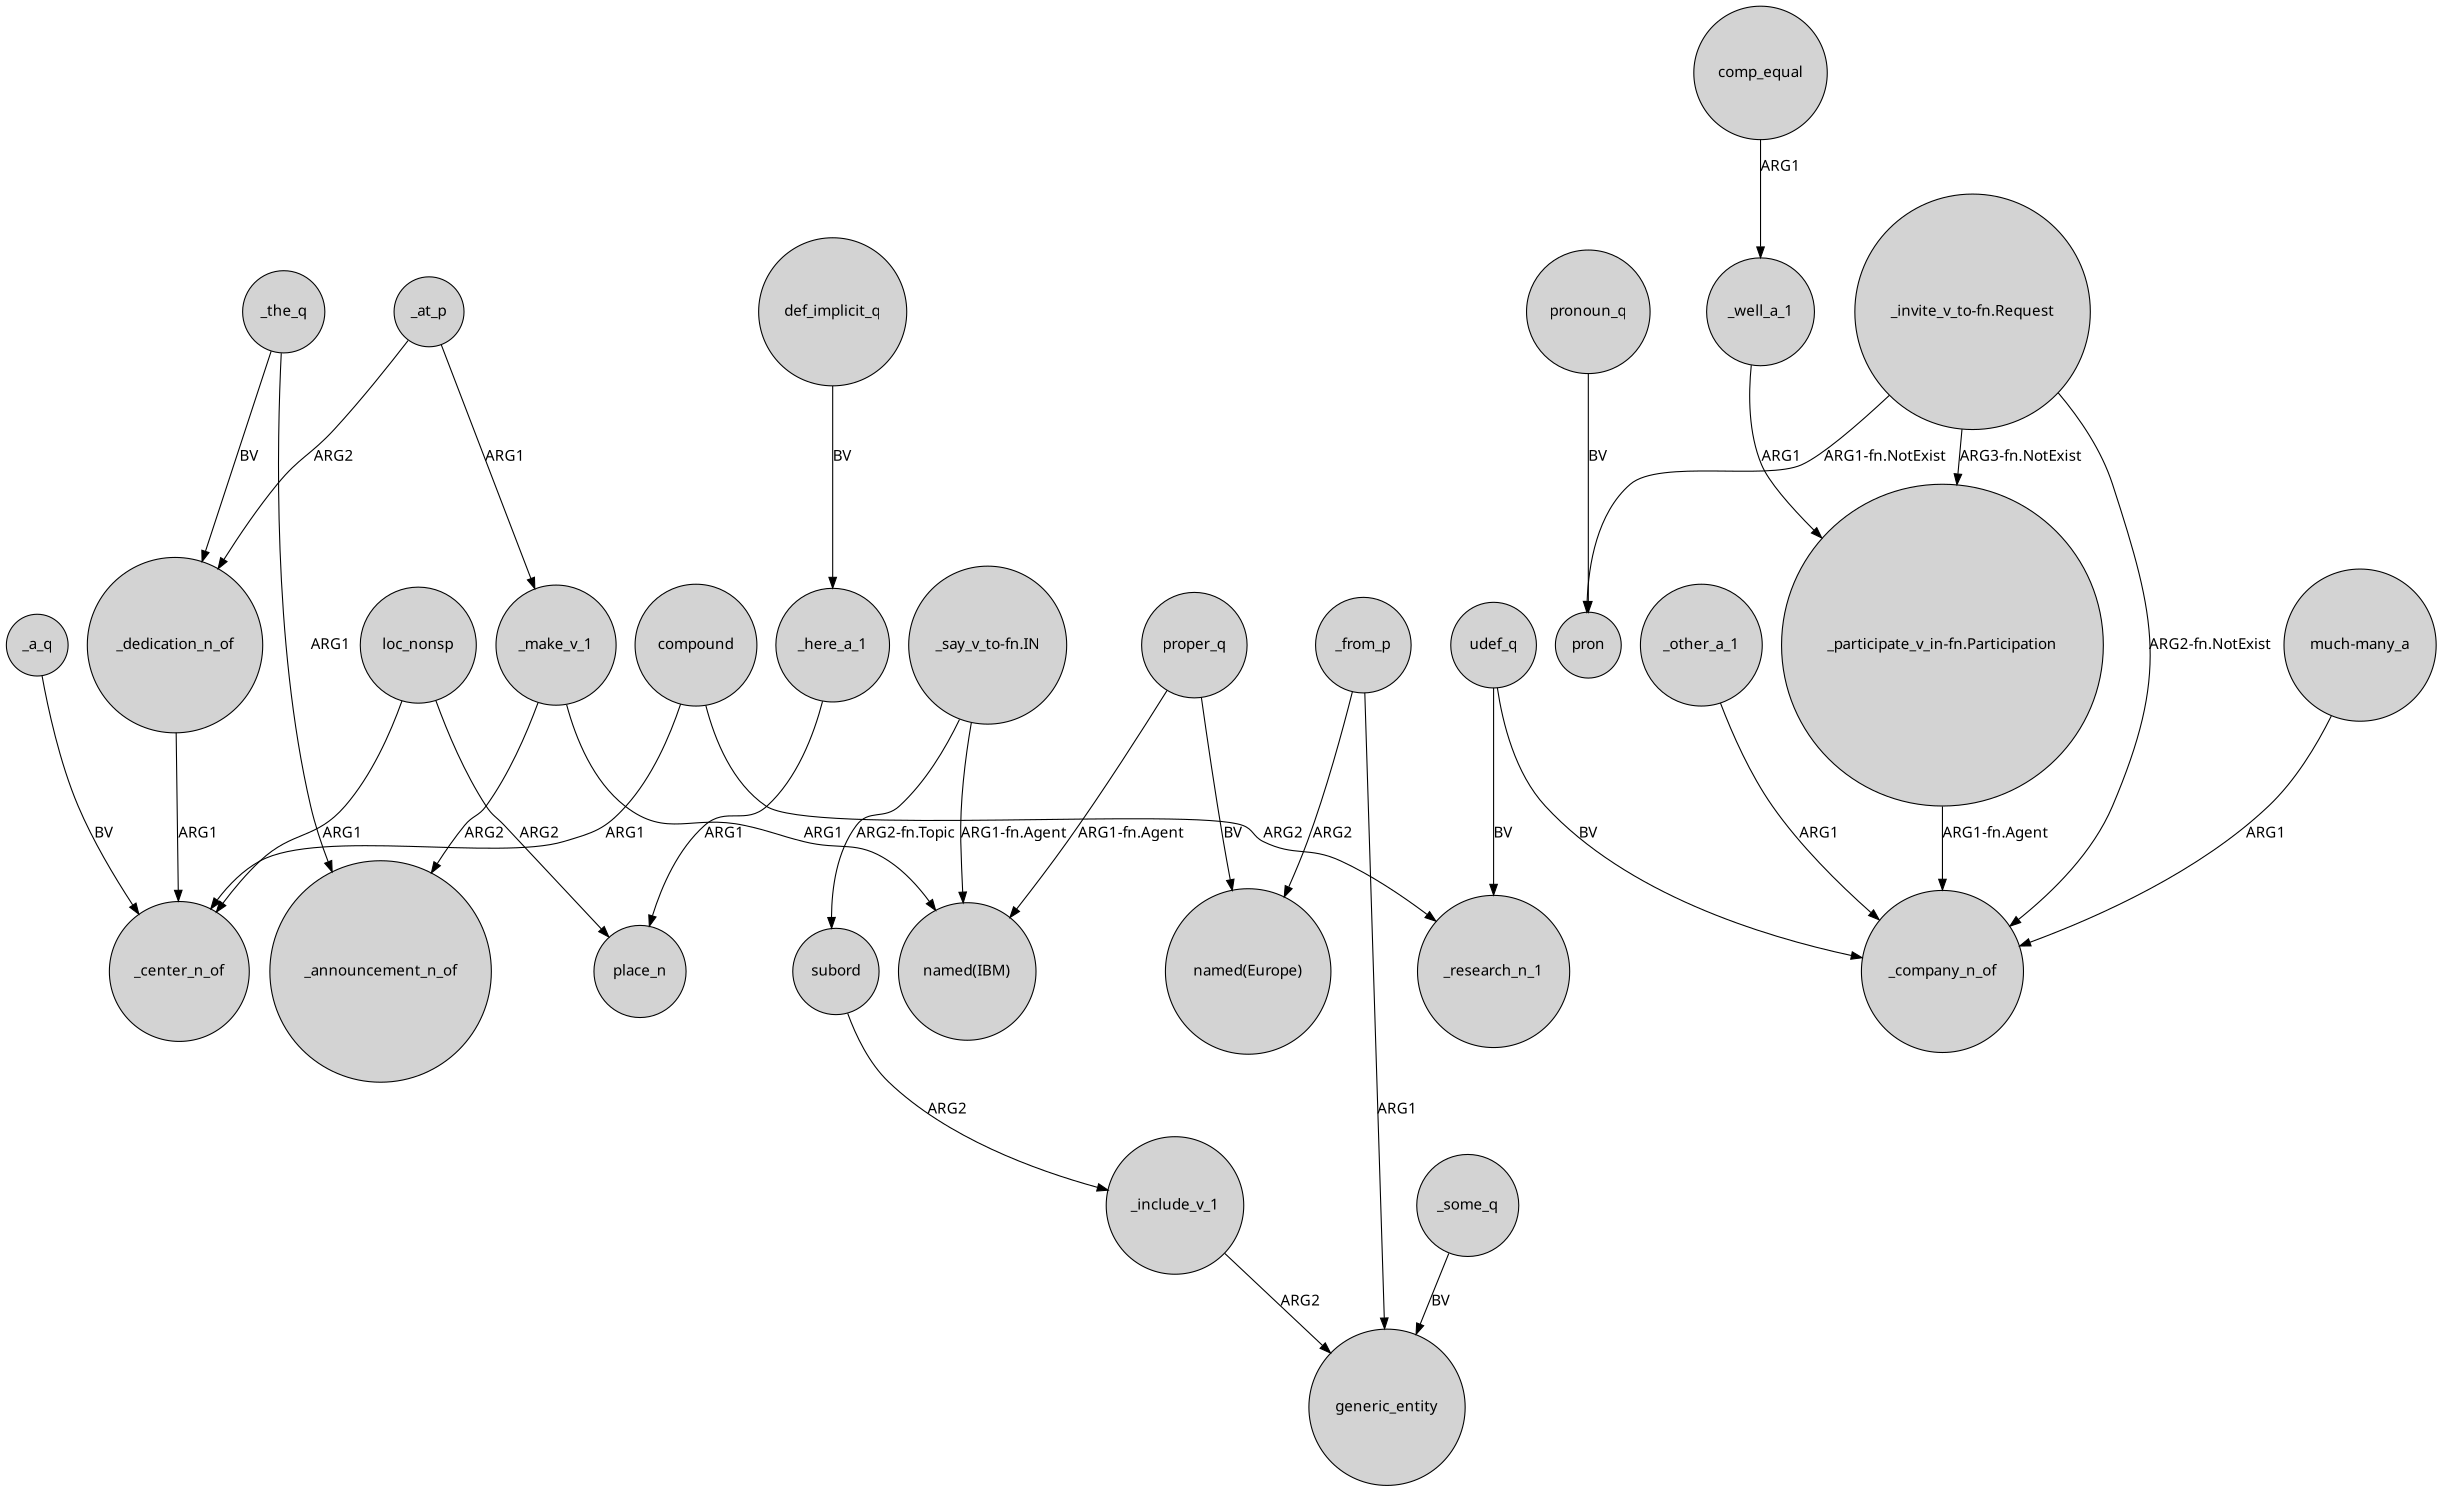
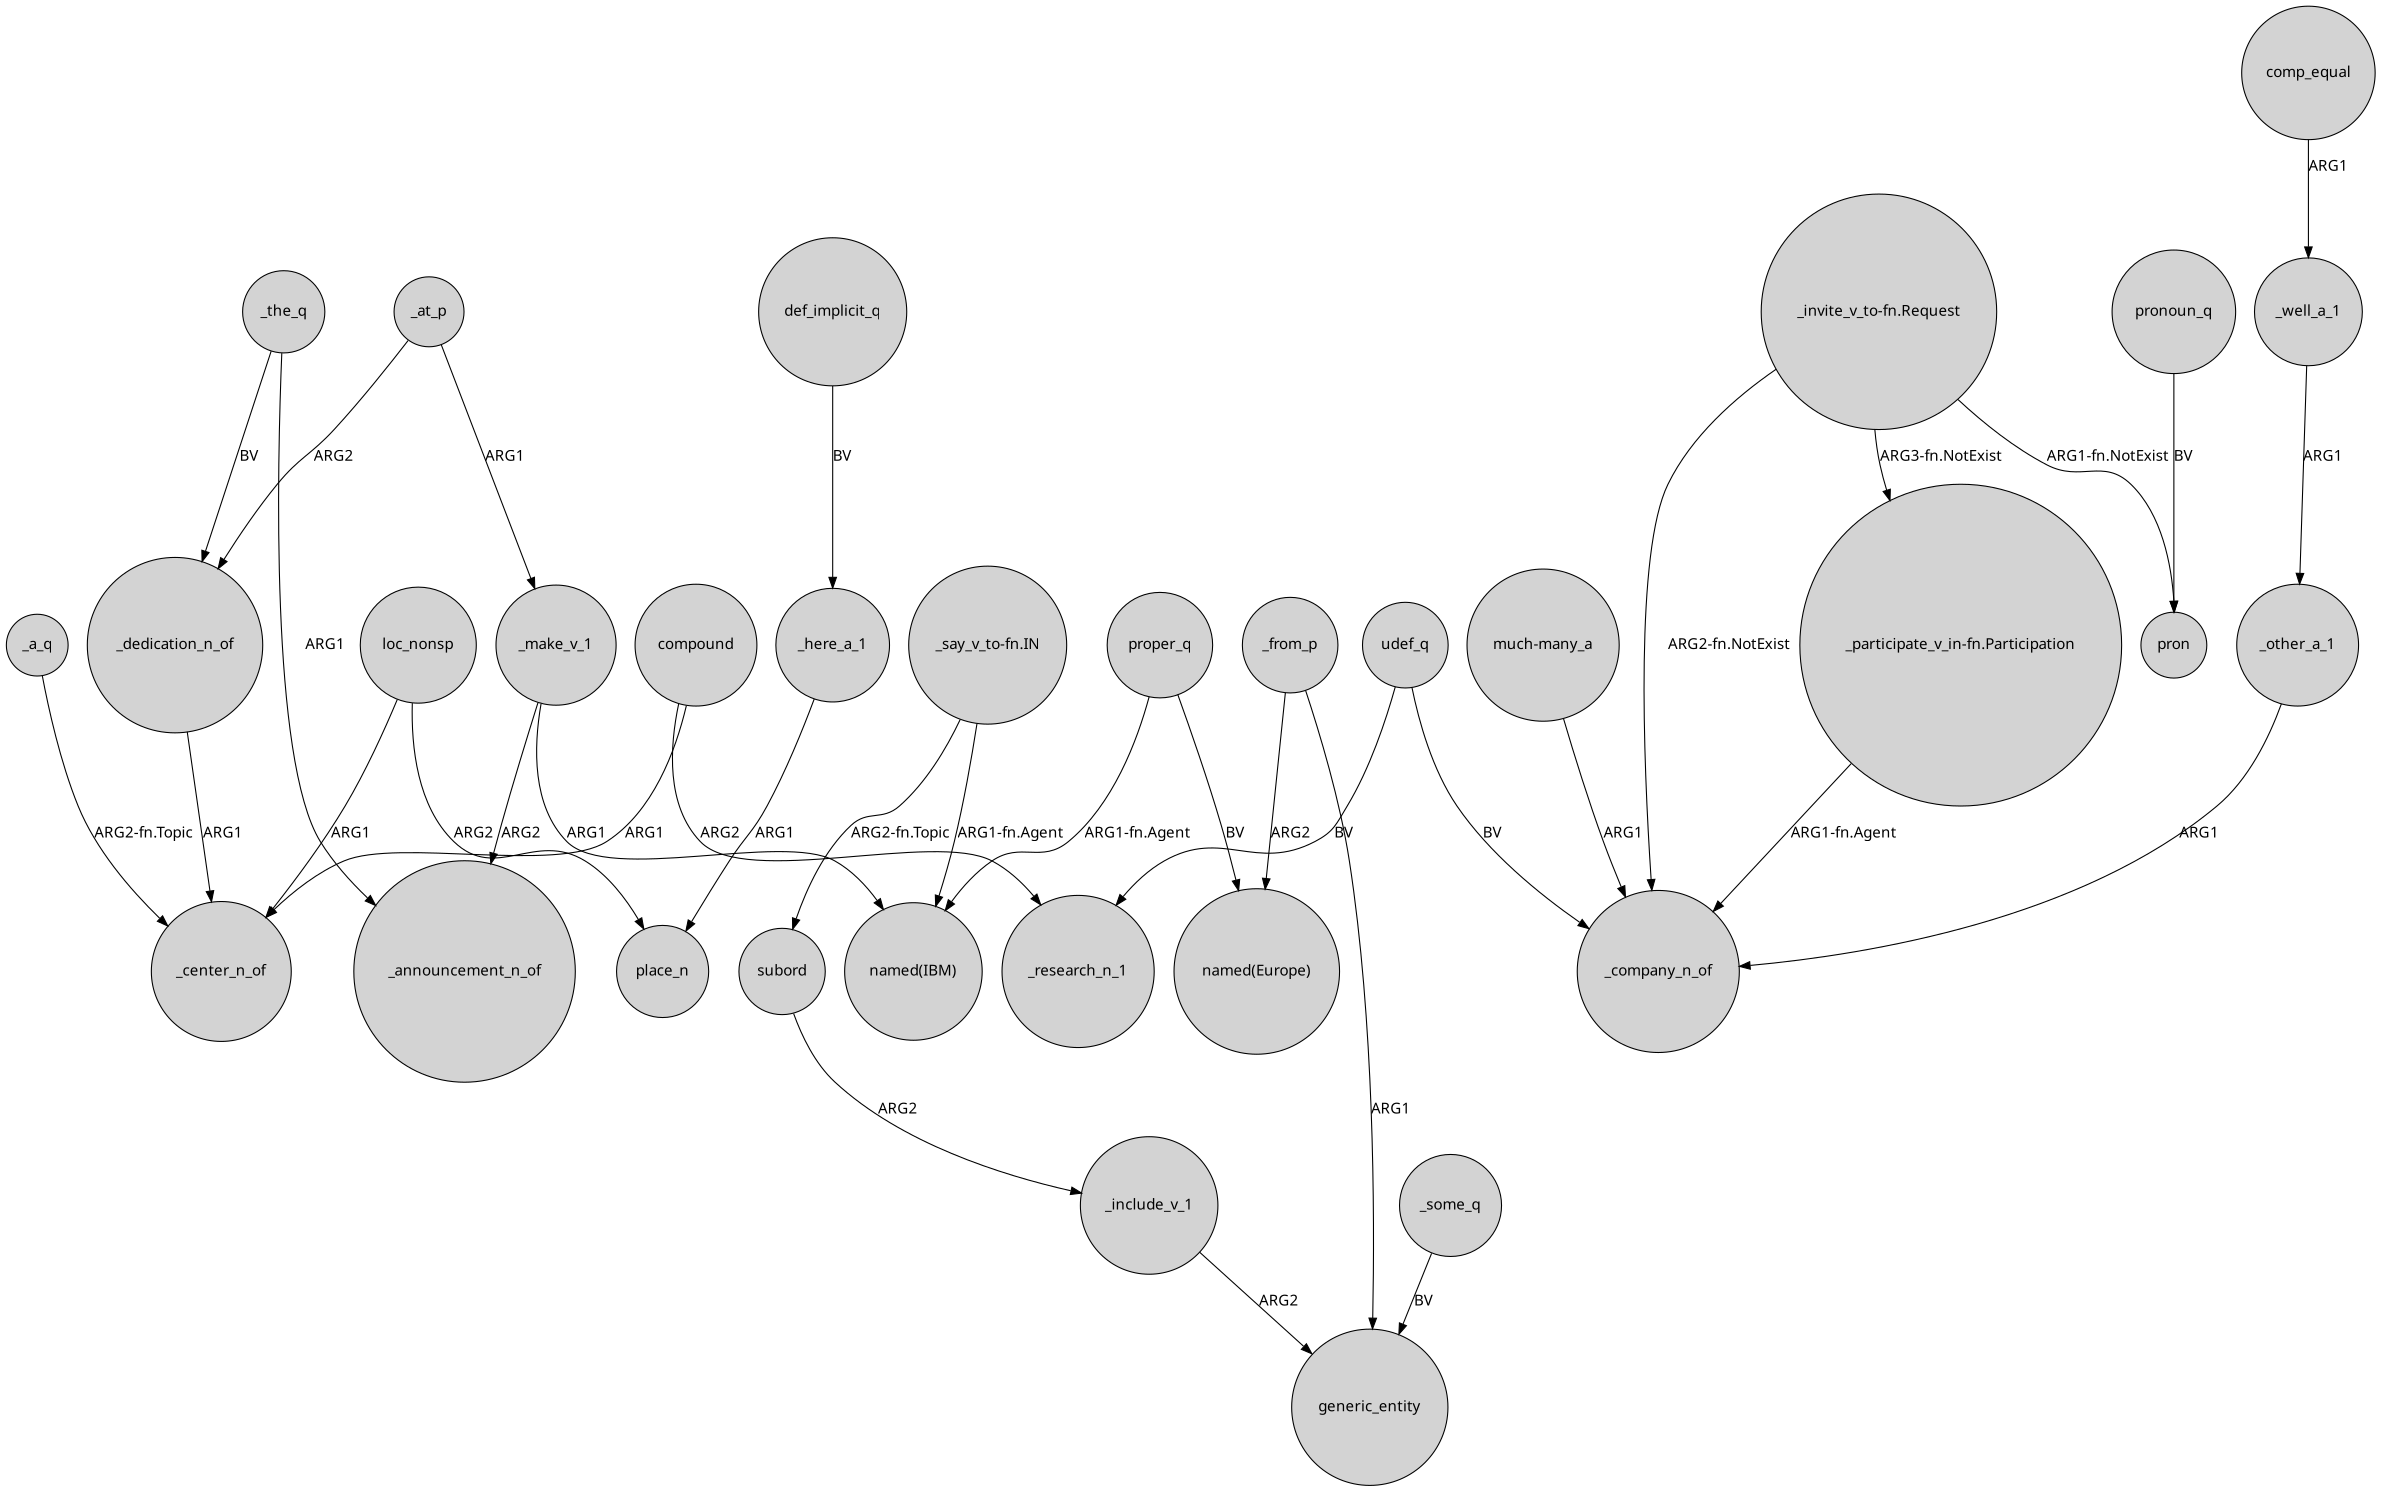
edge "_well_a_1" -> "_participate_v_in-fn.Participation": now "_well_a_1" -> "_other_a_1"
edge "_a_q" -> "_center_n_of": label "BV" -> "ARG2-fn.Topic"
